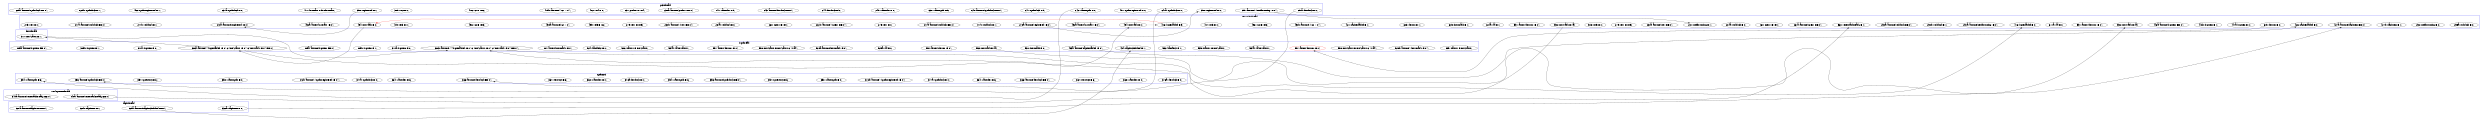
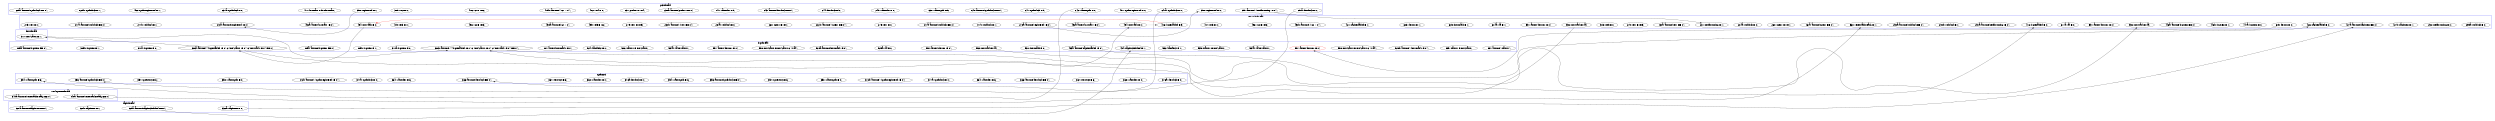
node "537: assume(!status1);": added
